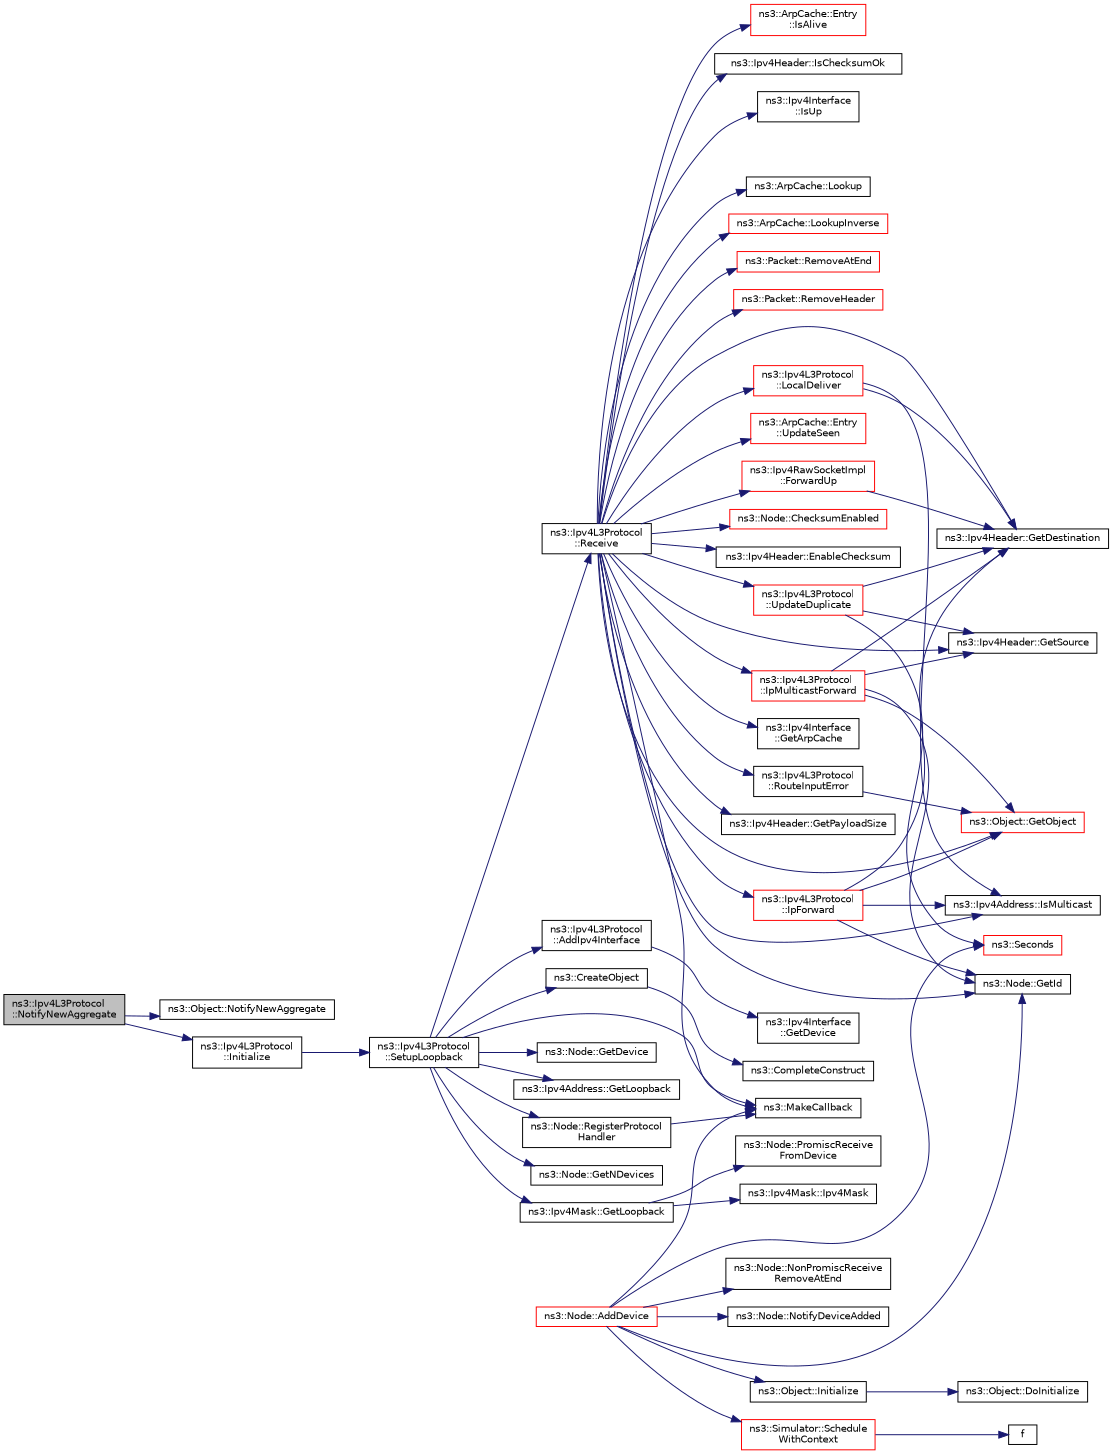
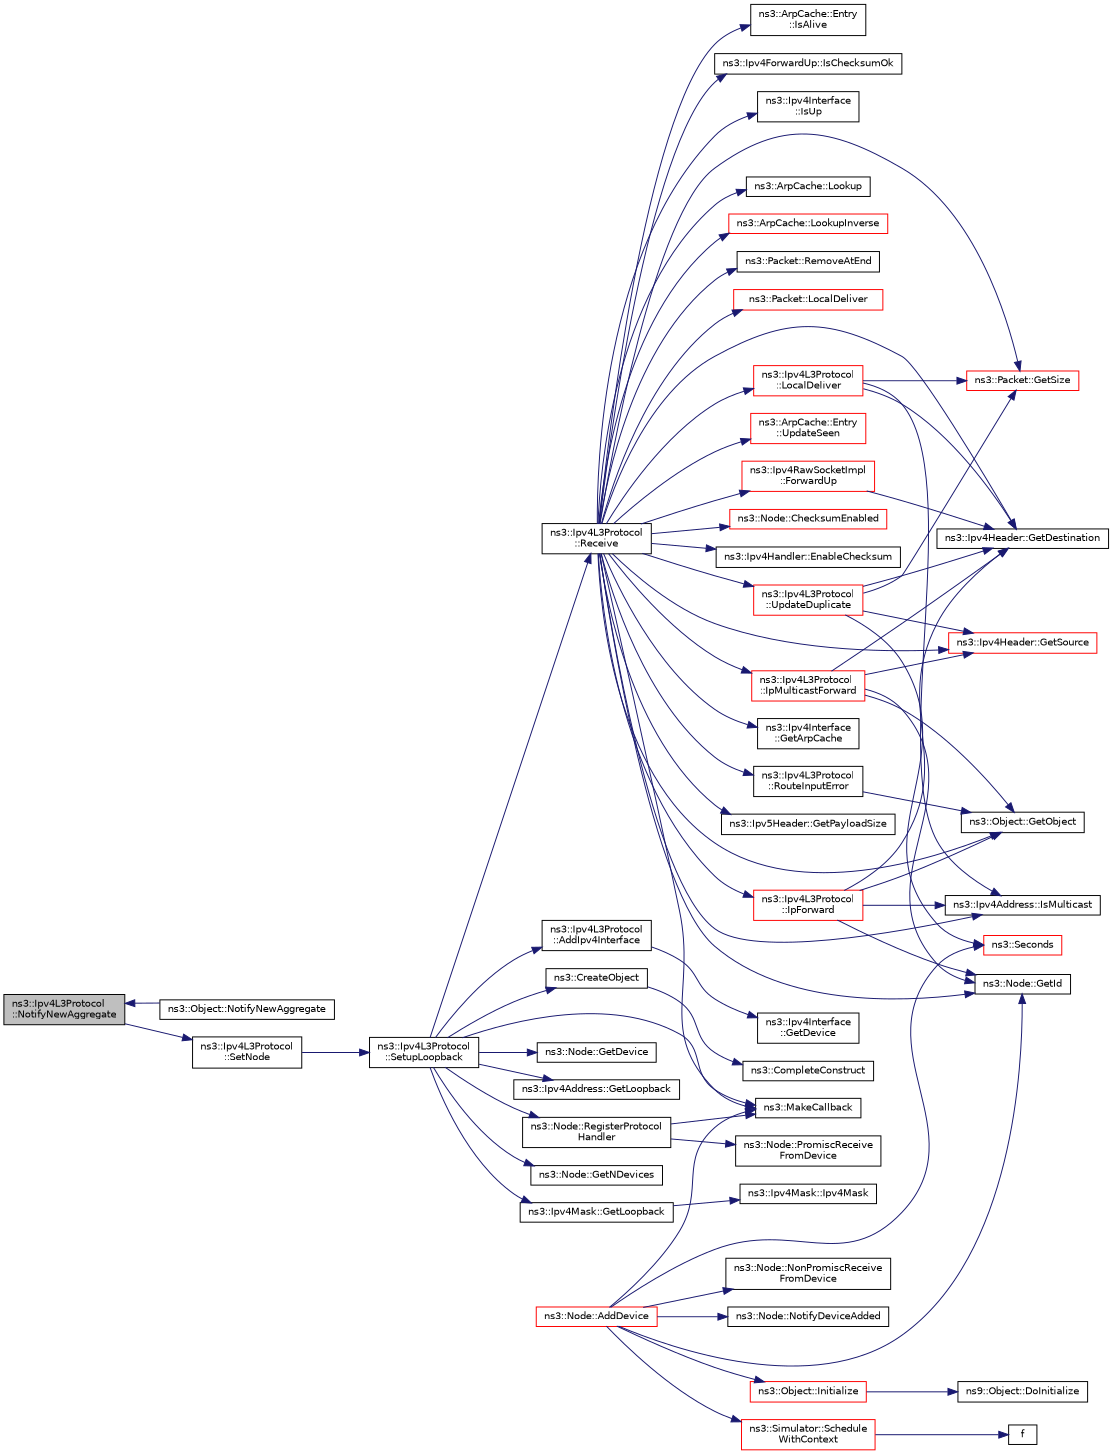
node "ns3::ArpCache::Entry ::IsAlive": color red -> black
node "ns3::Ipv4Header::IsChecksumOk": label "ns3::Ipv4Header::IsChecksumOk" -> "ns3::Ipv4ForwardUp::IsChecksumOk"
node "ns3::Packet::RemoveAtEnd": color red -> black
node "ns3::Packet::RemoveHeader": label "ns3::Packet::RemoveHeader" -> "ns3::Packet::LocalDeliver"
node "ns3::Packet::GetSize": added
node "ns3::Ipv4Header::EnableChecksum": label "ns3::Ipv4Header::EnableChecksum" -> "ns3::Ipv4Handler::EnableChecksum"
node "ns3::Ipv4Header::GetSource": color black -> red
node "ns3::Object::GetObject": color red -> black
node "ns3::Ipv4Header::GetPayloadSize": label "ns3::Ipv4Header::GetPayloadSize" -> "ns3::Ipv5Header::GetPayloadSize"
edge "ns3::Ipv4L3Protocol ::NotifyNewAggregate" -> "ns3::Object::NotifyNewAggregate": reversed
node "ns3::Ipv4L3Protocol ::Initialize": label "ns3::Ipv4L3Protocol ::Initialize" -> "ns3::Ipv4L3Protocol ::SetNode"
edge "ns3::Ipv4Mask::GetLoopback" -> "ns3::Node::PromiscReceive FromDevice": now "ns3::Node::RegisterProtocol Handler" -> "ns3::Node::PromiscReceive FromDevice"
node "ns3::Node::NonPromiscReceive RemoveAtEnd": label "ns3::Node::NonPromiscReceive RemoveAtEnd" -> "ns3::Node::NonPromiscReceive FromDevice"
node "ns3::Object::Initialize": color black -> red
node "ns3::Object::DoInitialize": label "ns3::Object::DoInitialize" -> "ns9::Object::DoInitialize"
